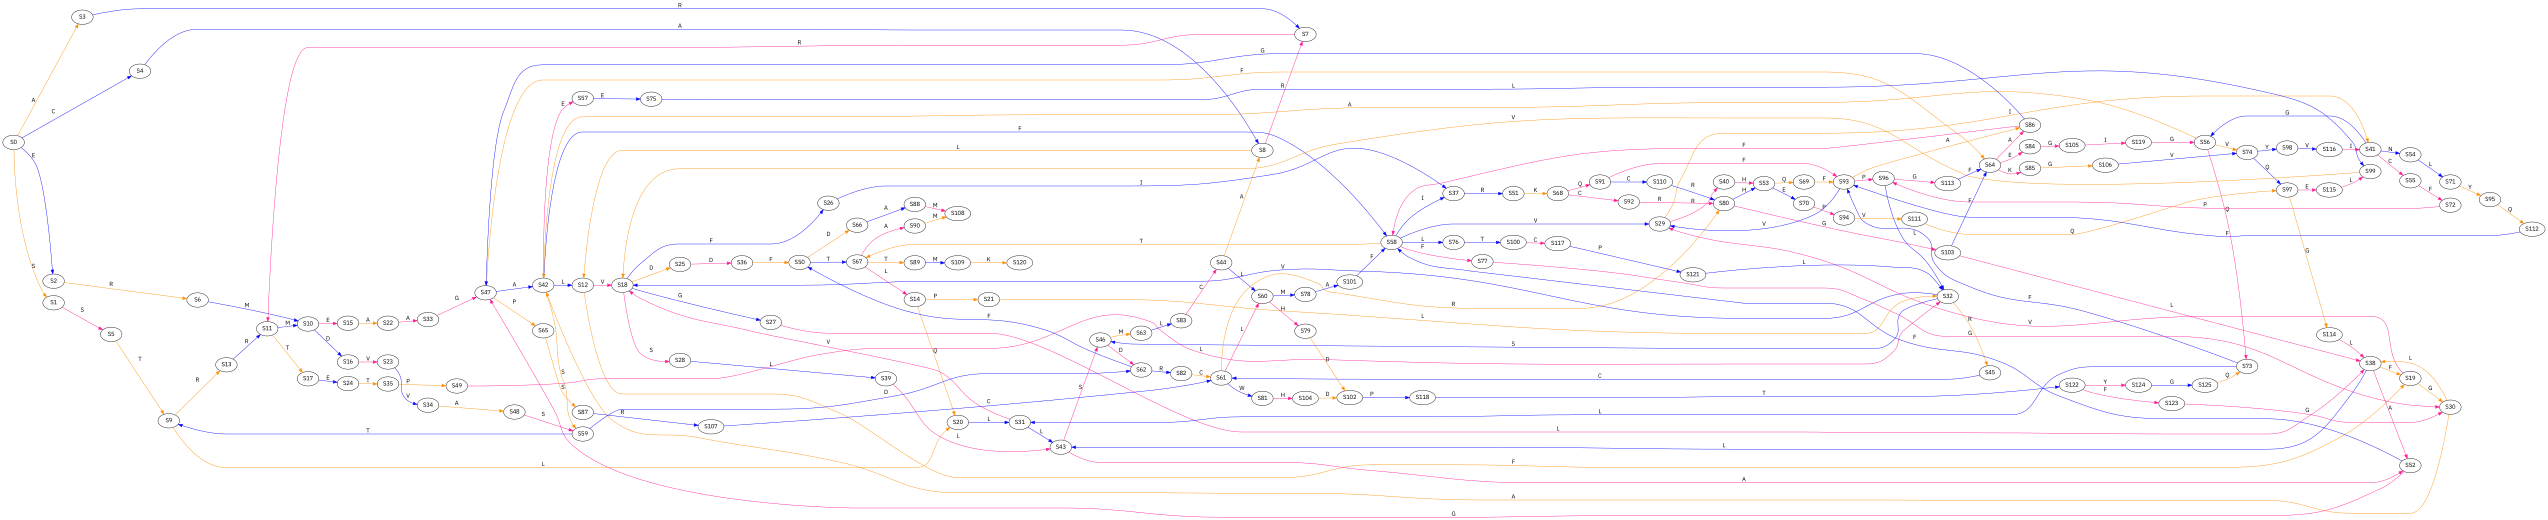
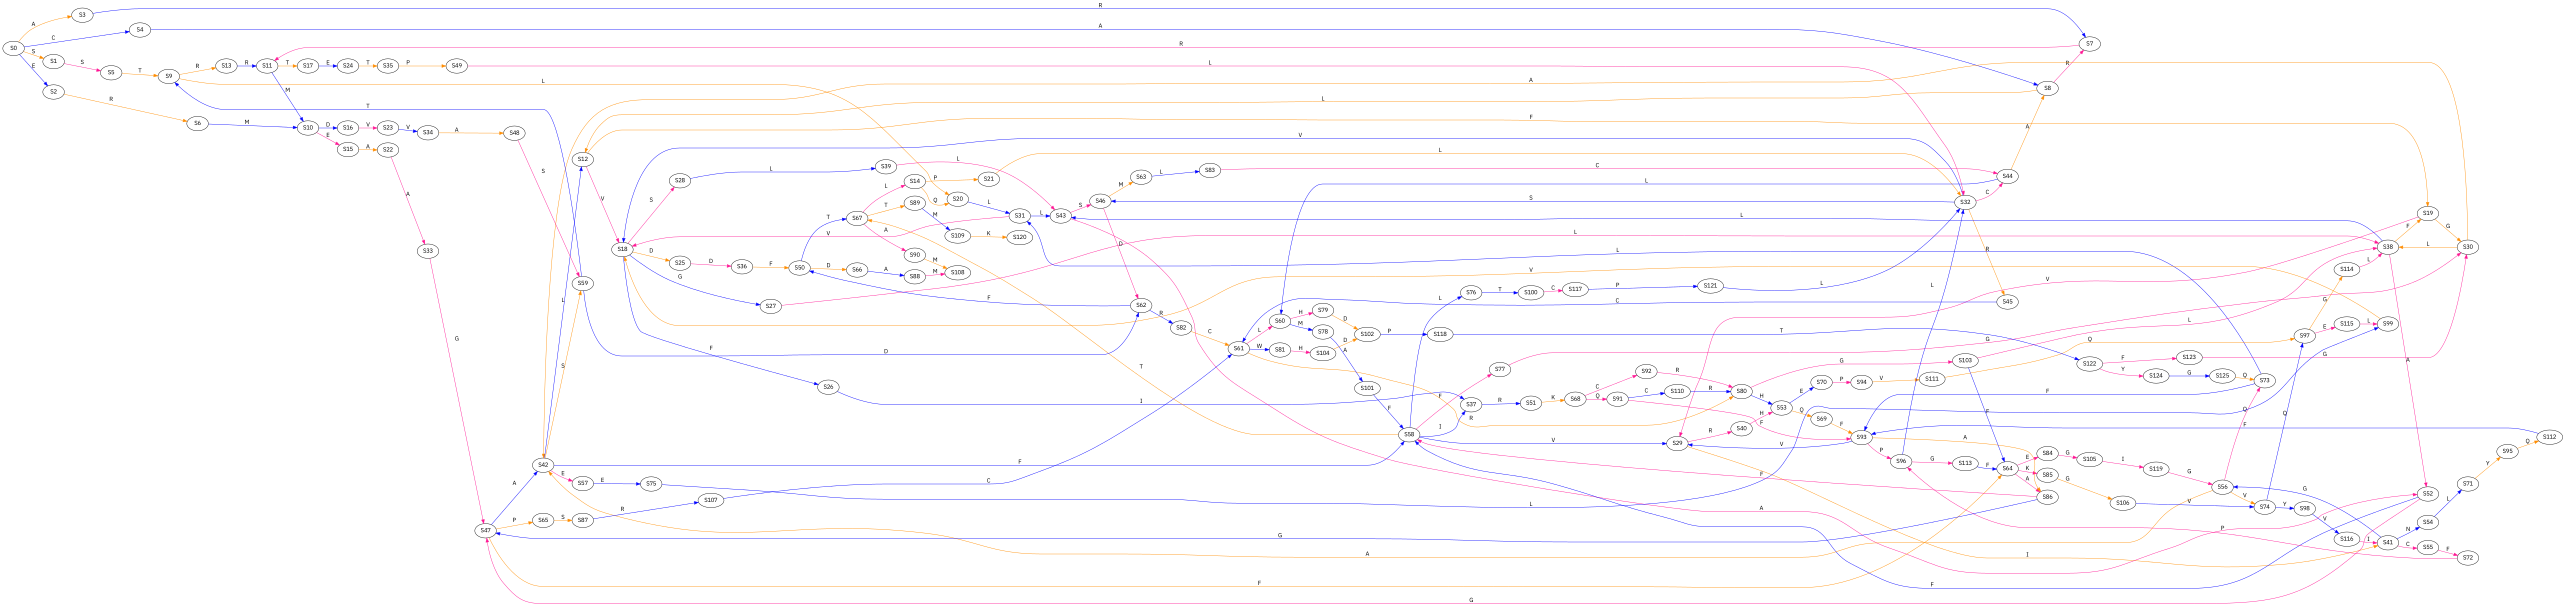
edge "S32" -> "S44": added, label "C"
